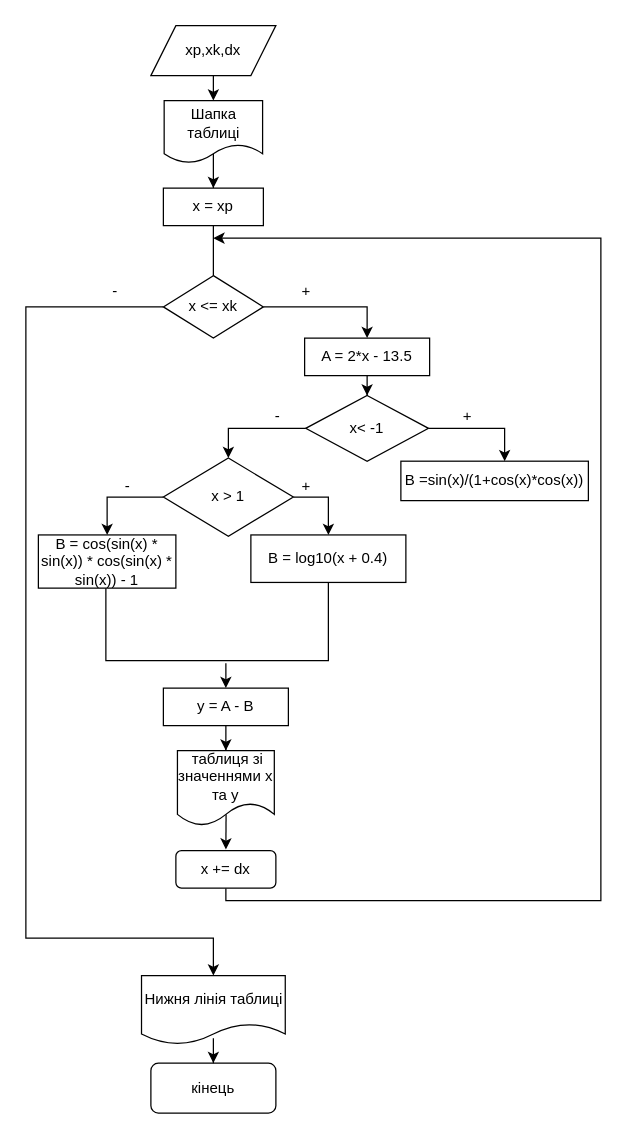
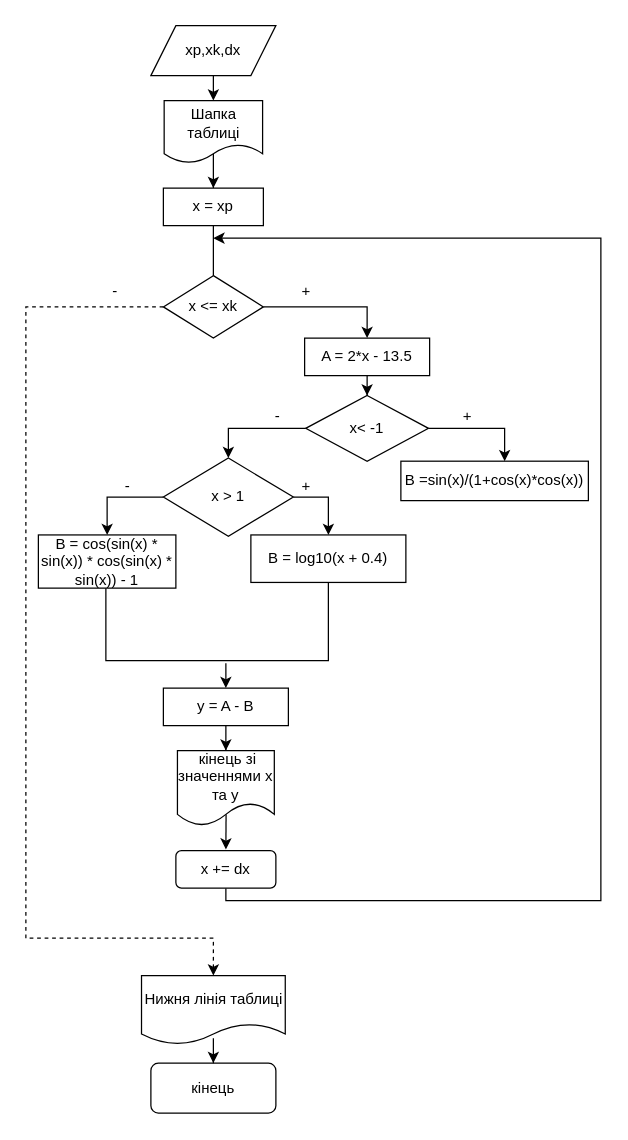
edge "x <= xk" -> "Нижня лінія таблиці": style solid -> dashed
node "таблиця зі значеннями x та y": label "таблиця зі значеннями x та y" -> "кінець зі значеннями x та y"
